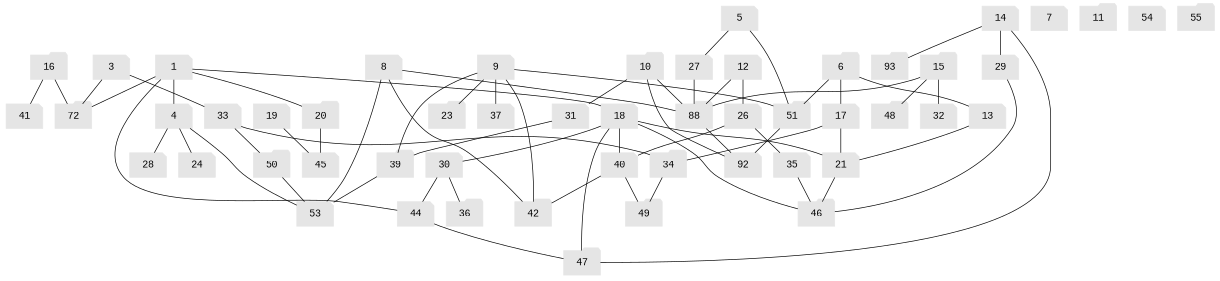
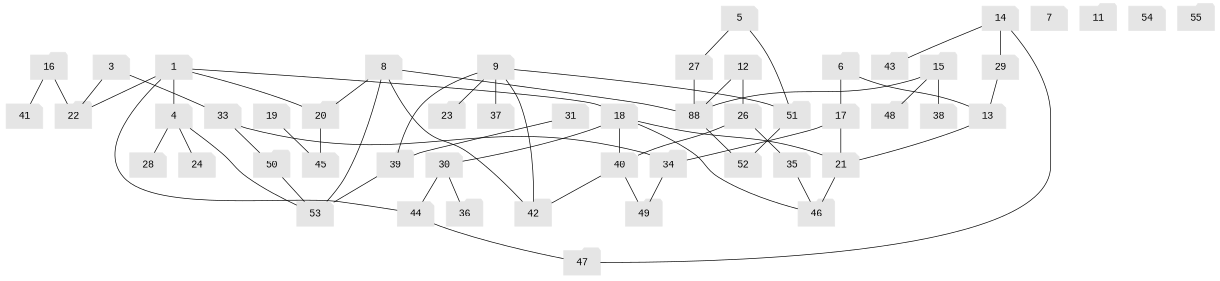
node "10": removed
node "93": label "93" -> "43"
edge "6" -- "51": removed
edge "8" -- "20": added
node "72": label "72" -> "22"
node "32": label "32" -> "38"
node "92": label "92" -> "52"
edge "29" -- "46": now "29" -- "13"
edge "18" -- "47": removed
